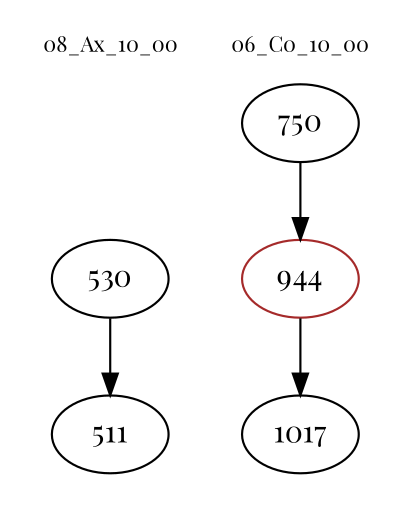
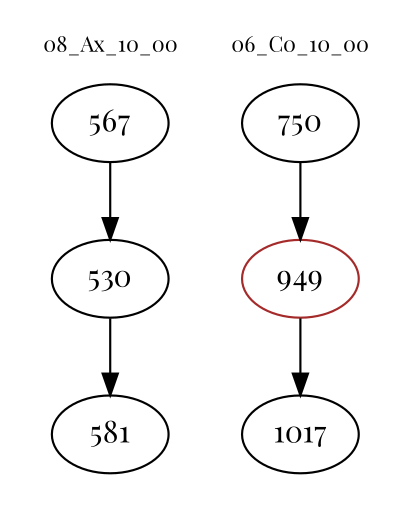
node "567": added
node "944": label "944" -> "949"
node "511": label "511" -> "581"
